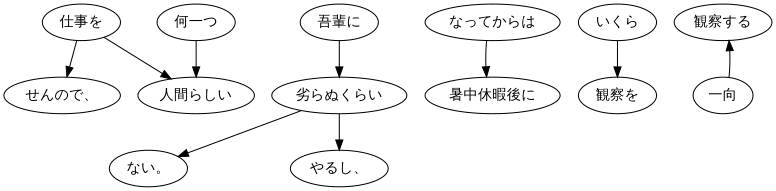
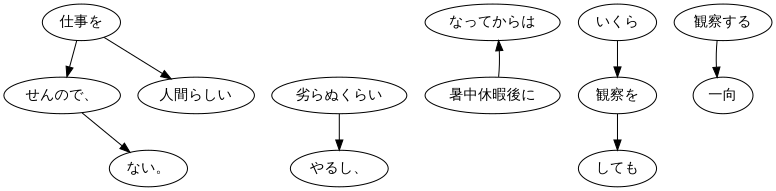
node "何一つ": removed
node "吾輩に": removed
edge "なってからは" -> "暑中休暇後に": reversed
edge "一向" -> "観察する": reversed
edge "劣らぬくらい" -> "ない。": now "せんので、" -> "ない。"
node "しても": added
